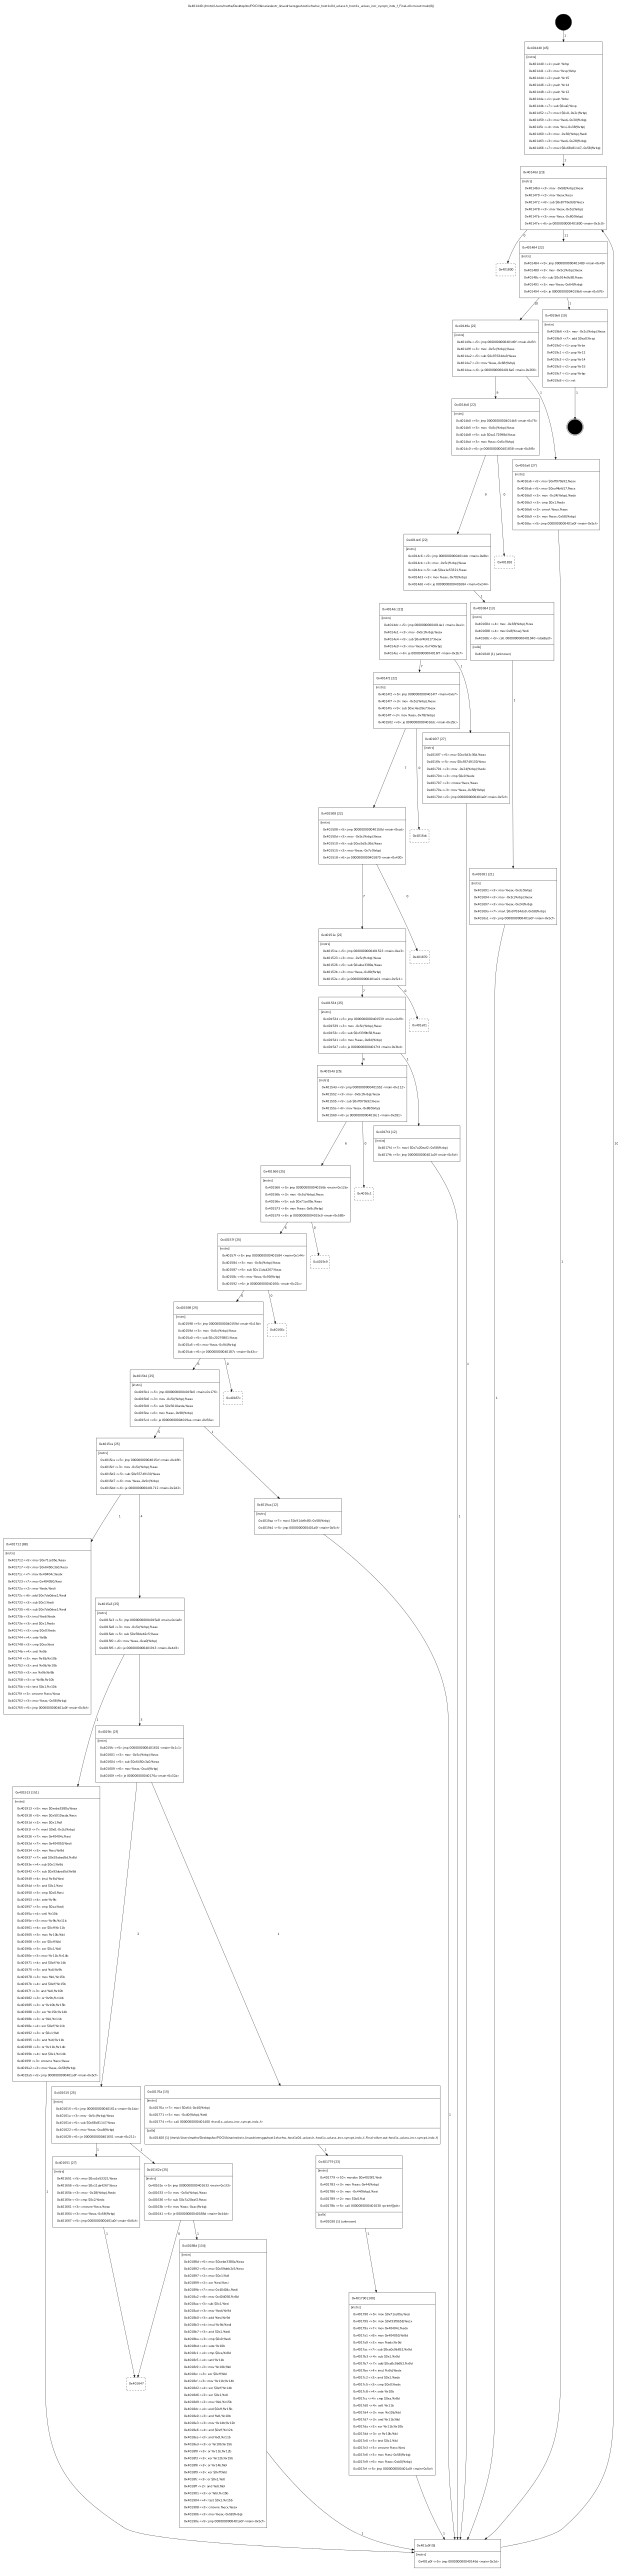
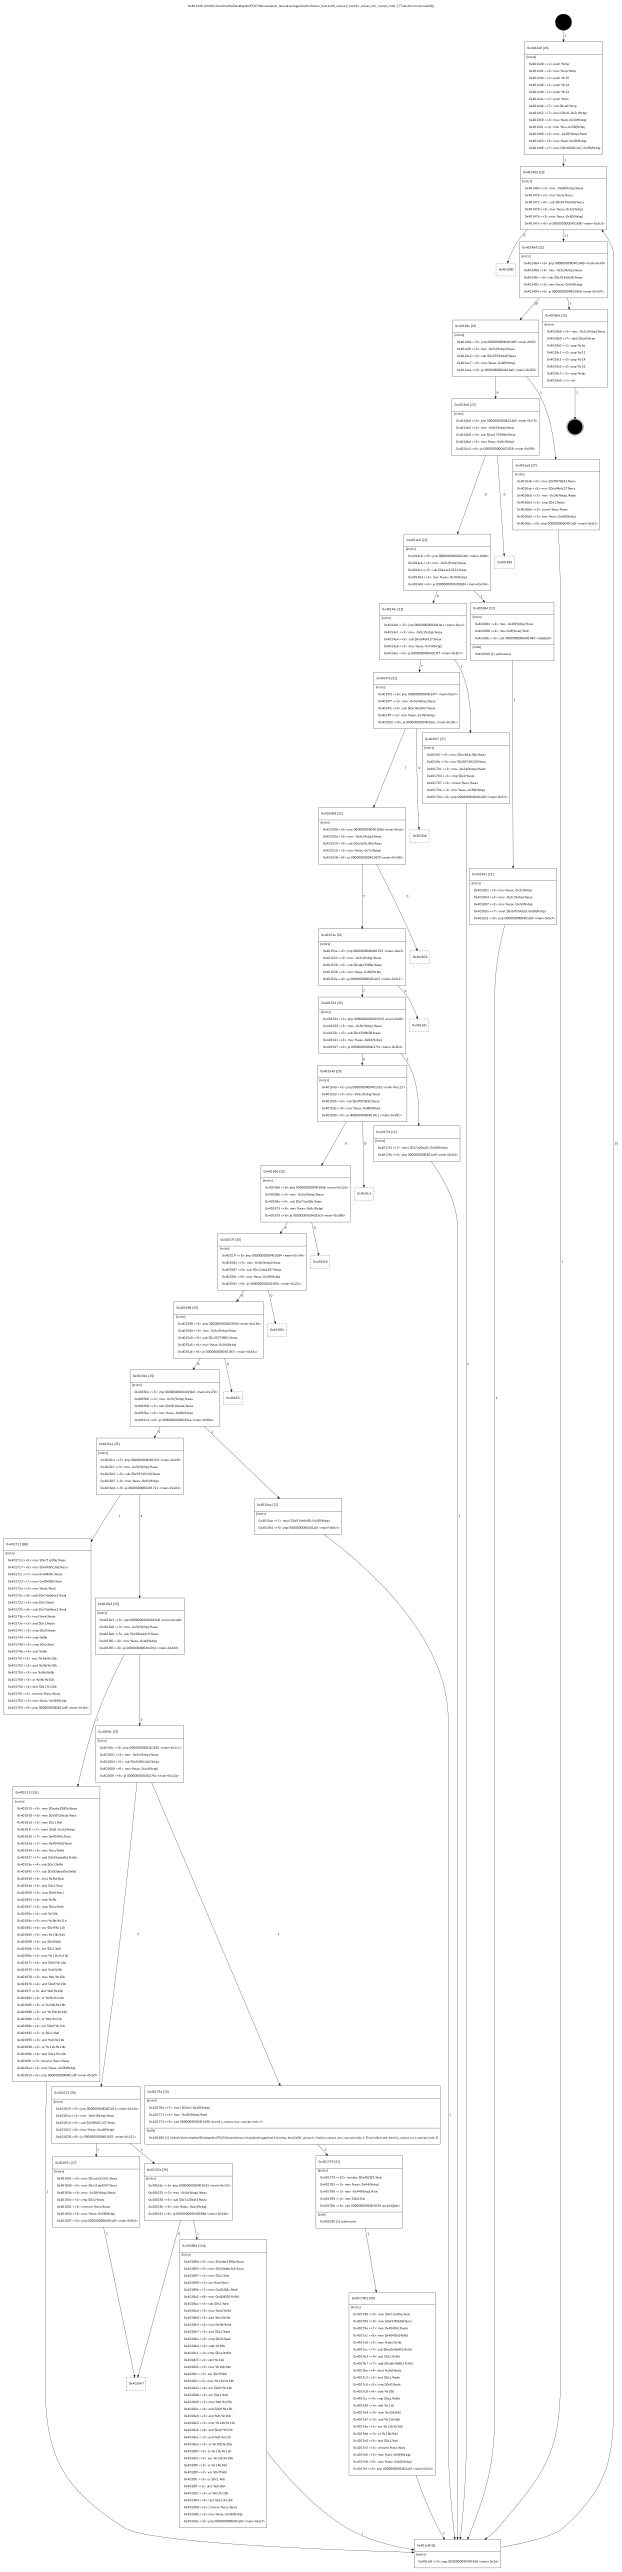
edge "0x4014c6 [22]" -> "0x4014dc [22]": added, label "8"
